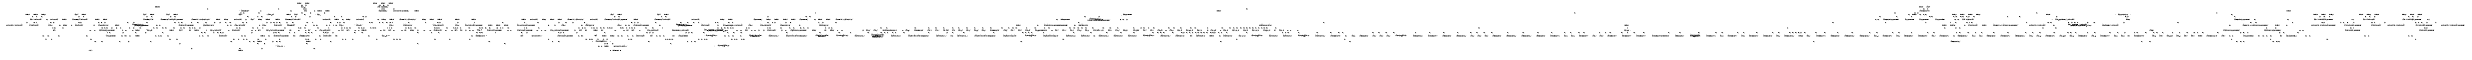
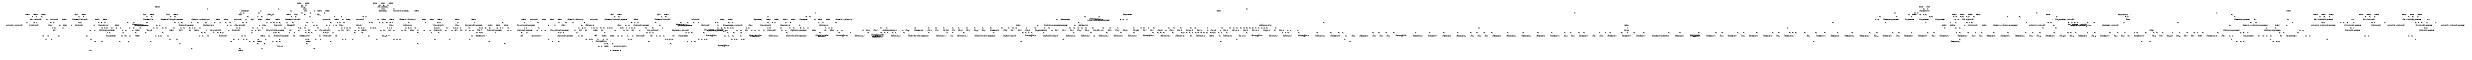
edge "(Call,tptr = pptr)" -> "(Call,EXTRACT_16BITS(tptr+1))": now "(Call,EXTRACT_32BITS(tptr+4))" -> "(Call,EXTRACT_16BITS(tptr+1))"
node "(Identifier,pptr)": removed
